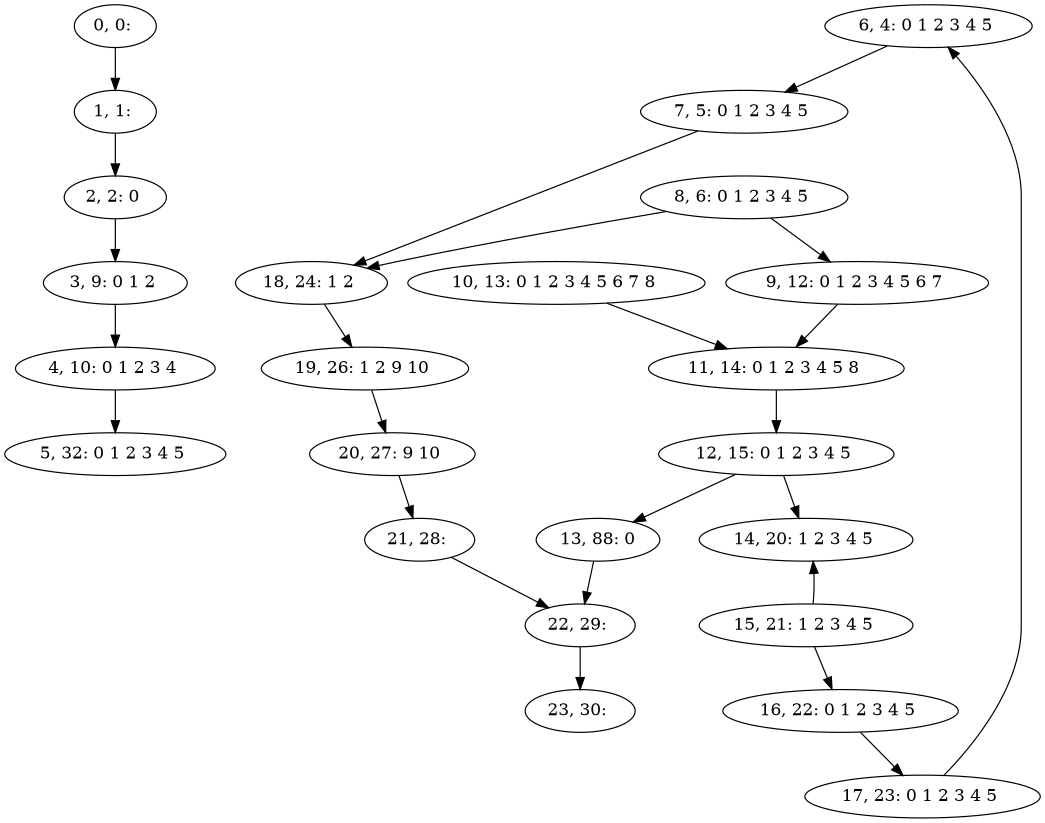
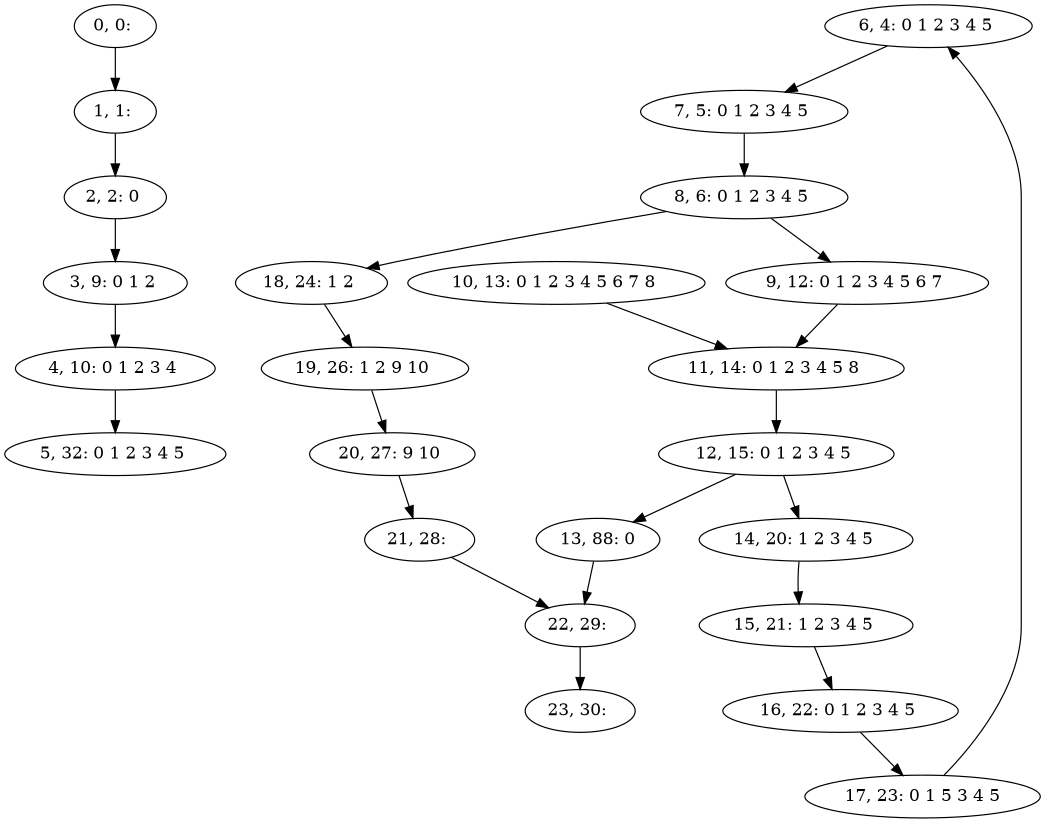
edge "7, 5: 0 1 2 3 4 5" -> "18, 24: 1 2": now "7, 5: 0 1 2 3 4 5" -> "8, 6: 0 1 2 3 4 5"
edge "15, 21: 1 2 3 4 5" -> "14, 20: 1 2 3 4 5": reversed
node "17, 23: 0 1 2 3 4 5": label "17, 23: 0 1 2 3 4 5" -> "17, 23: 0 1 5 3 4 5"
